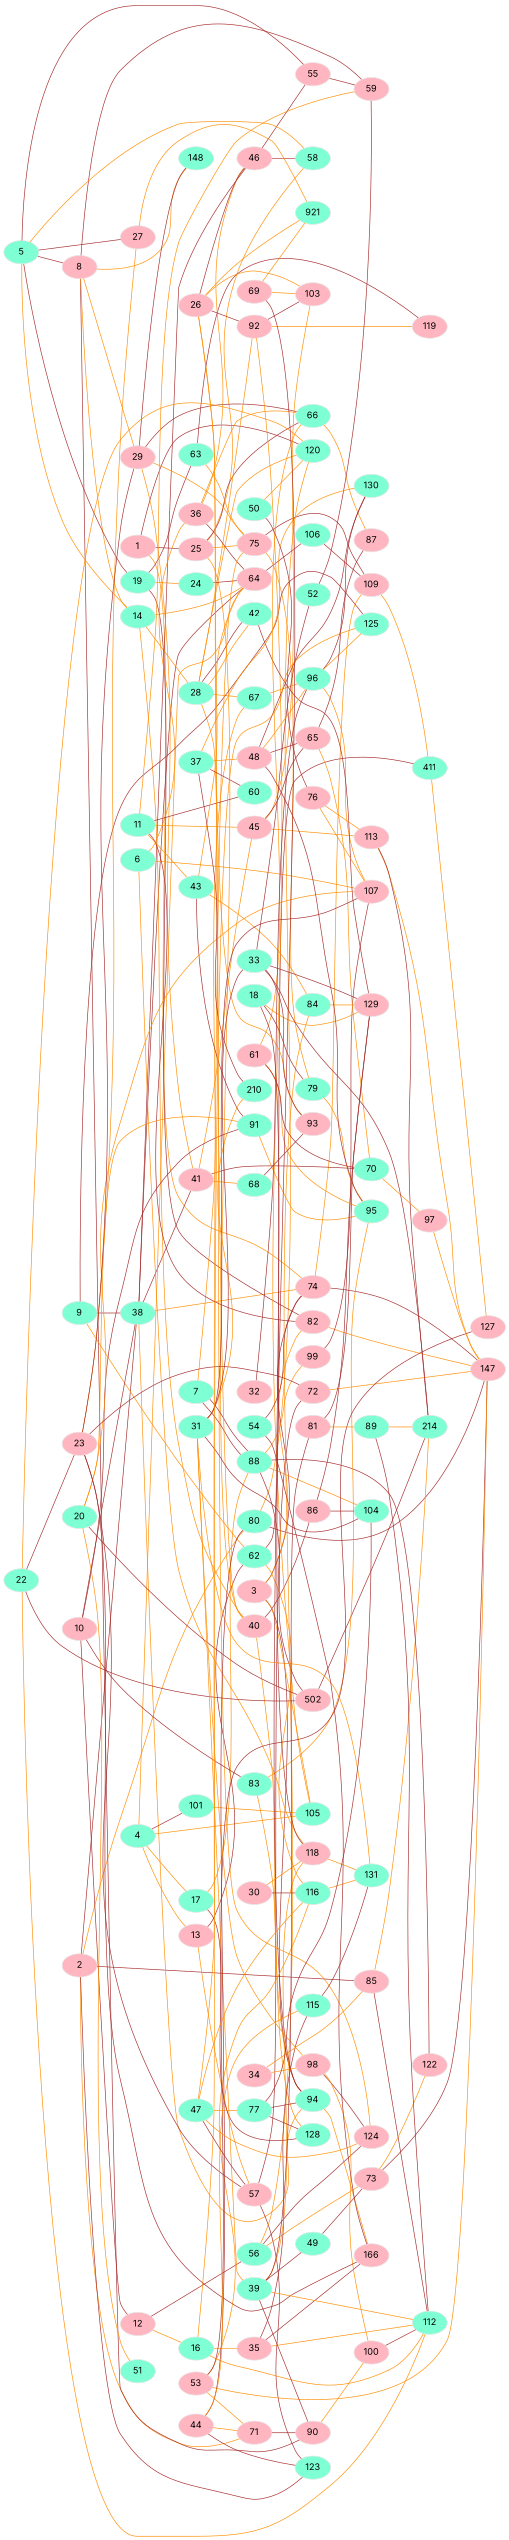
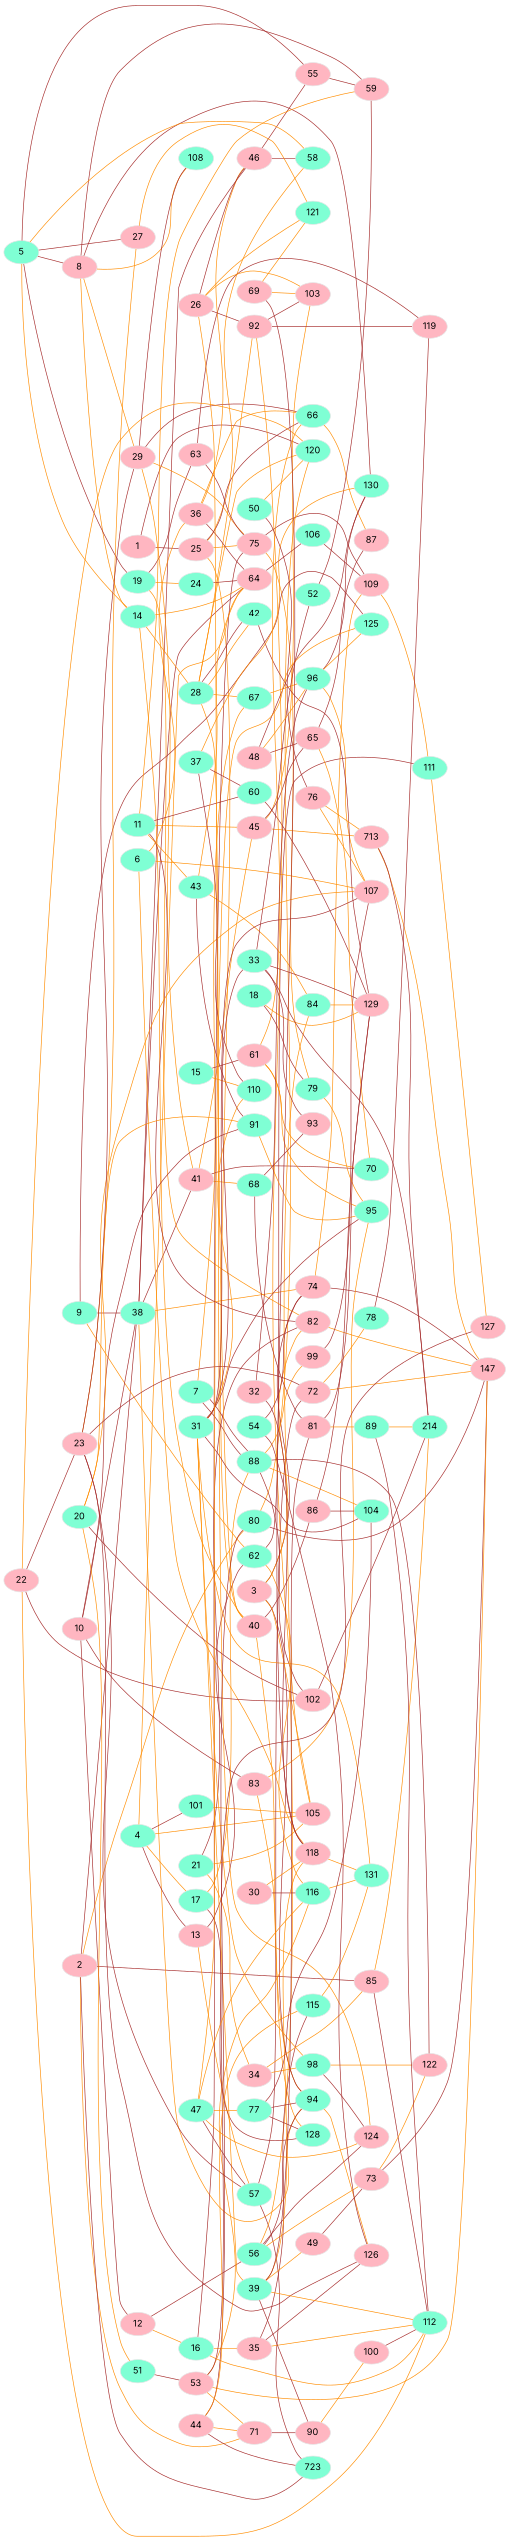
node "148": label "148" -> "108"
node "921": label "921" -> "121"
edge "92" -- "119": color darkorange -> brown
node "63": fillcolor aquamarine -> lightpink
edge "63" -- "75": color darkorange -> brown
edge "26" -- "93": removed
edge "48" -- "37": removed
node "411": label "411" -> "111"
node "113": label "113" -> "713"
edge "60" -- "129": added
edge "1" -- "74": removed
edge "48" -- "95": now "31" -- "95"
node "15": added
node "210": label "210" -> "110"
edge "61" -- "70": color brown -> darkorange
edge "19" -- "82": color brown -> darkorange
node "97": removed
edge "8" -- "90": now "8" -- "130"
node "78": added
edge "68" -- "81": added
edge "75" -- "16": color darkorange -> brown
edge "18" -- "94": now "56" -- "94"
node "22": fillcolor aquamarine -> lightpink
edge "32" -- "118": added
node "502": label "502" -> "102"
node "83": fillcolor aquamarine -> lightpink
node "105": fillcolor aquamarine -> lightpink
node "21": added
edge "4" -- "13": color darkorange -> brown
edge "131" -- "115": color brown -> darkorange
node "98": fillcolor lightpink -> aquamarine
node "57": fillcolor lightpink -> aquamarine
edge "98" -- "100": now "98" -- "122"
node "49": fillcolor aquamarine -> lightpink
node "166": label "166" -> "126"
edge "49" -- "39": color brown -> darkorange
edge "51" -- "53": added
node "123": label "123" -> "723"
